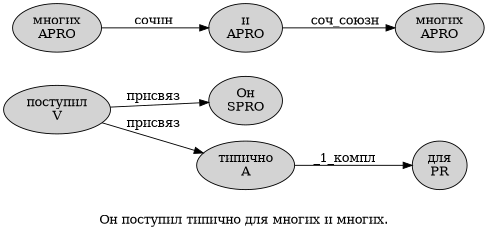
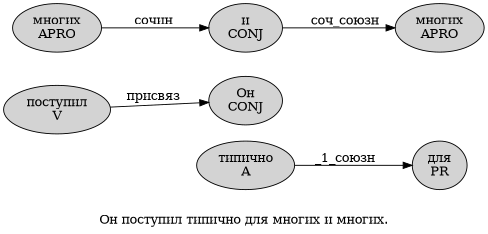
node "и APRO": label "и APRO" -> "и CONJ"
node "Он SPRO": label "Он SPRO" -> "Он CONJ"
edge "поступил V" -> "типично A": removed, label "присвяз"
edge "типично A" -> "для PR": label "_1_компл" -> "_1_союзн"
